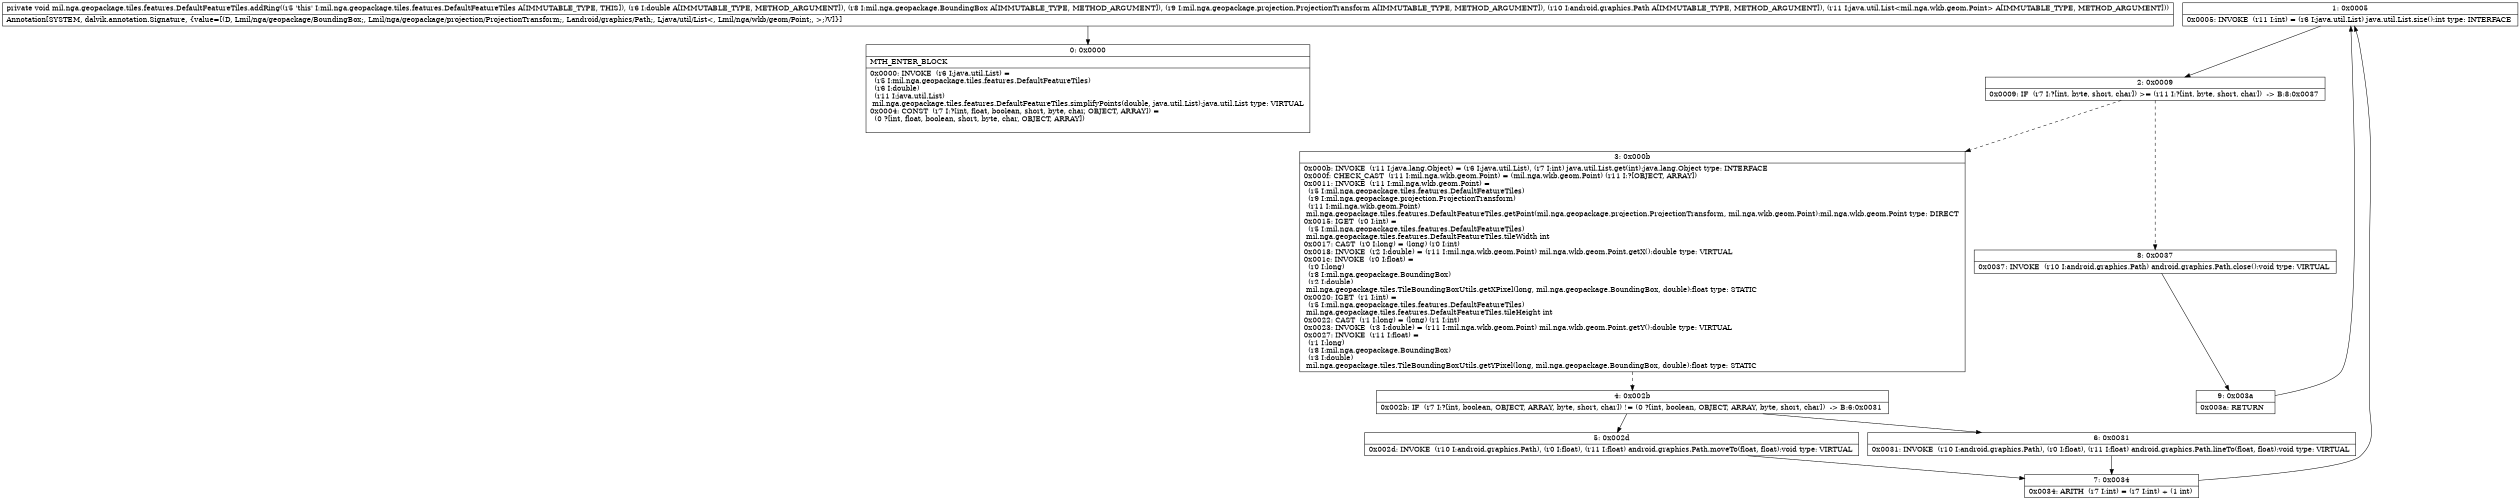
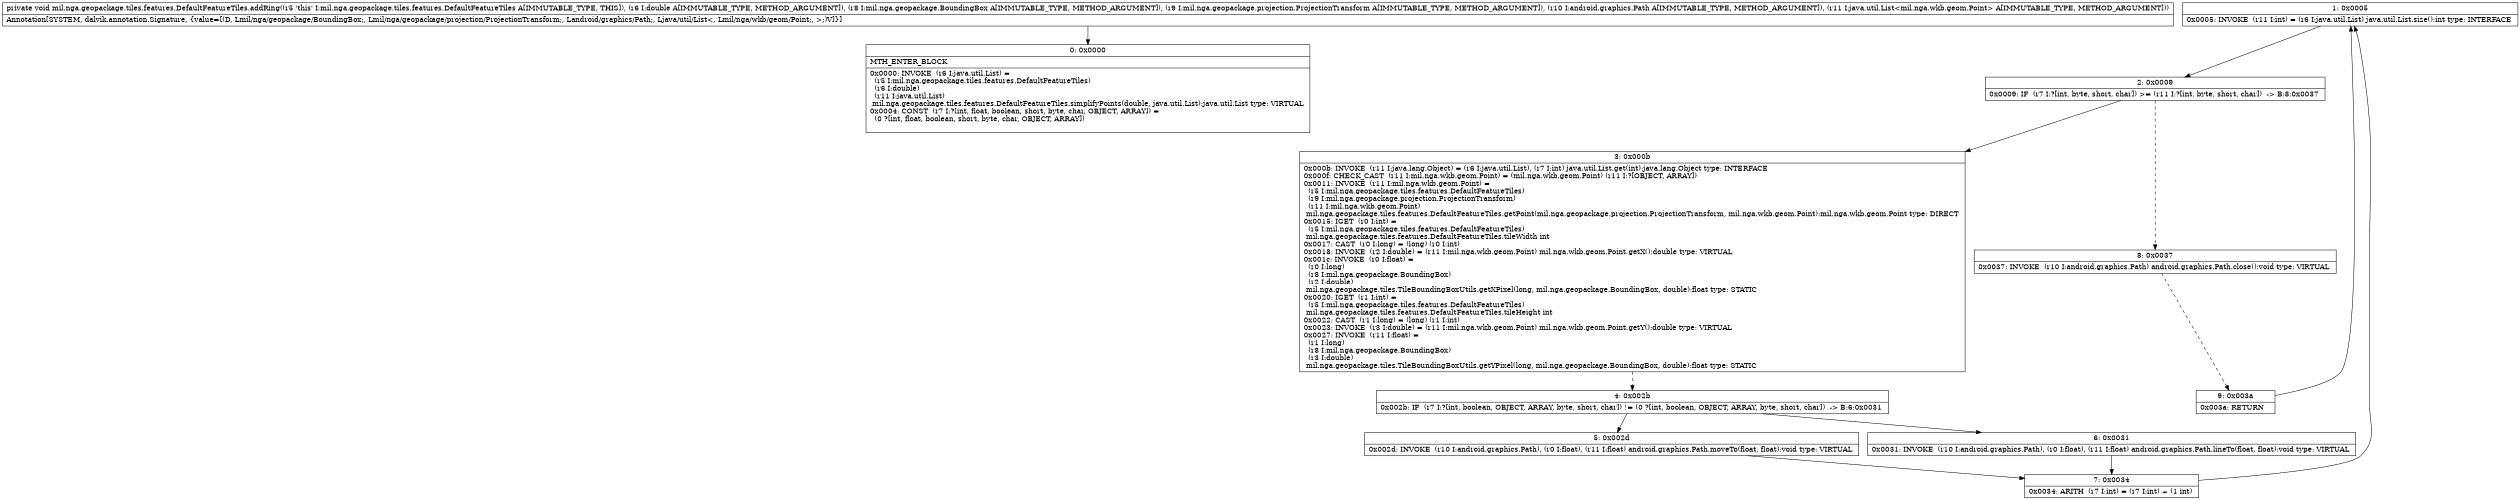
edge "2: 0x0009" -> "3: 0x000b": style dashed -> solid
edge "8: 0x0037" -> "9: 0x003a": style solid -> dashed
